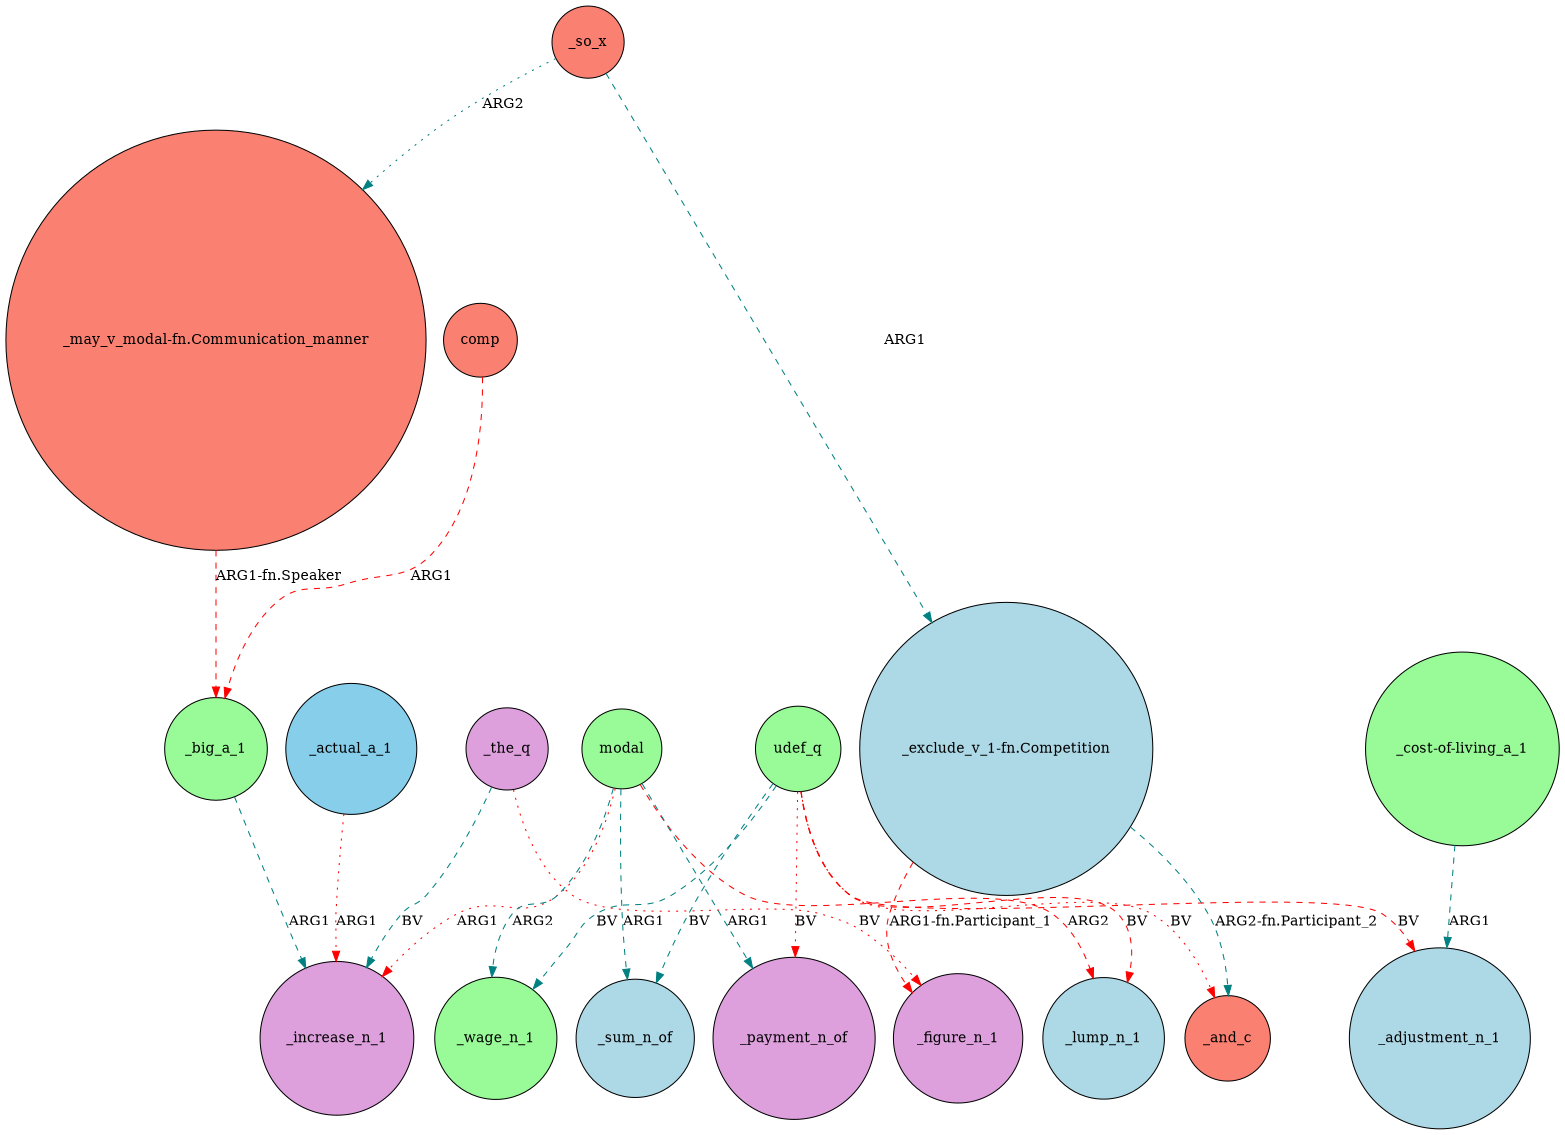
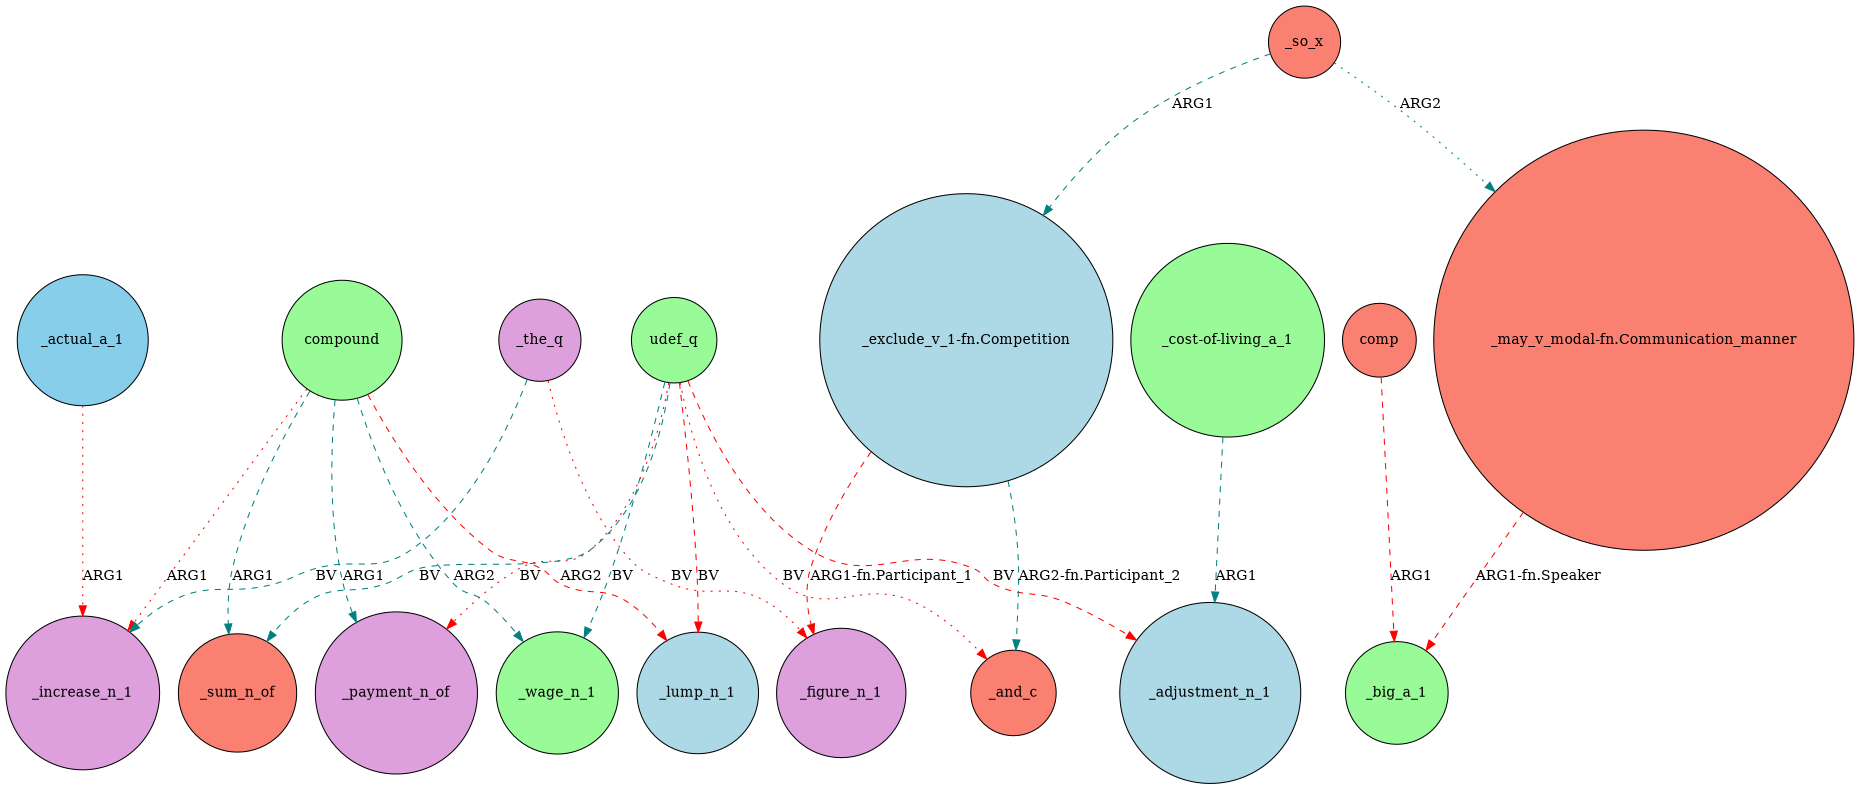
node "modal": label "modal" -> "compound"
edge "_big_a_1" -> "_increase_n_1": removed, label "ARG1"
node "_sum_n_of": fillcolor lightblue -> salmon
